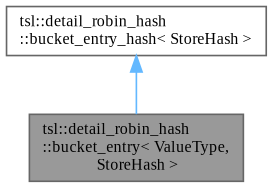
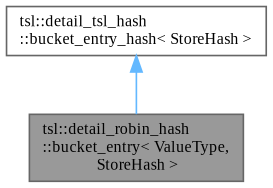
node "tsl::detail_robin_hash ::bucket_entry_hash< StoreHash >": label "tsl::detail_robin_hash ::bucket_entry_hash< StoreHash >" -> "tsl::detail_tsl_hash ::bucket_entry_hash< StoreHash >"
